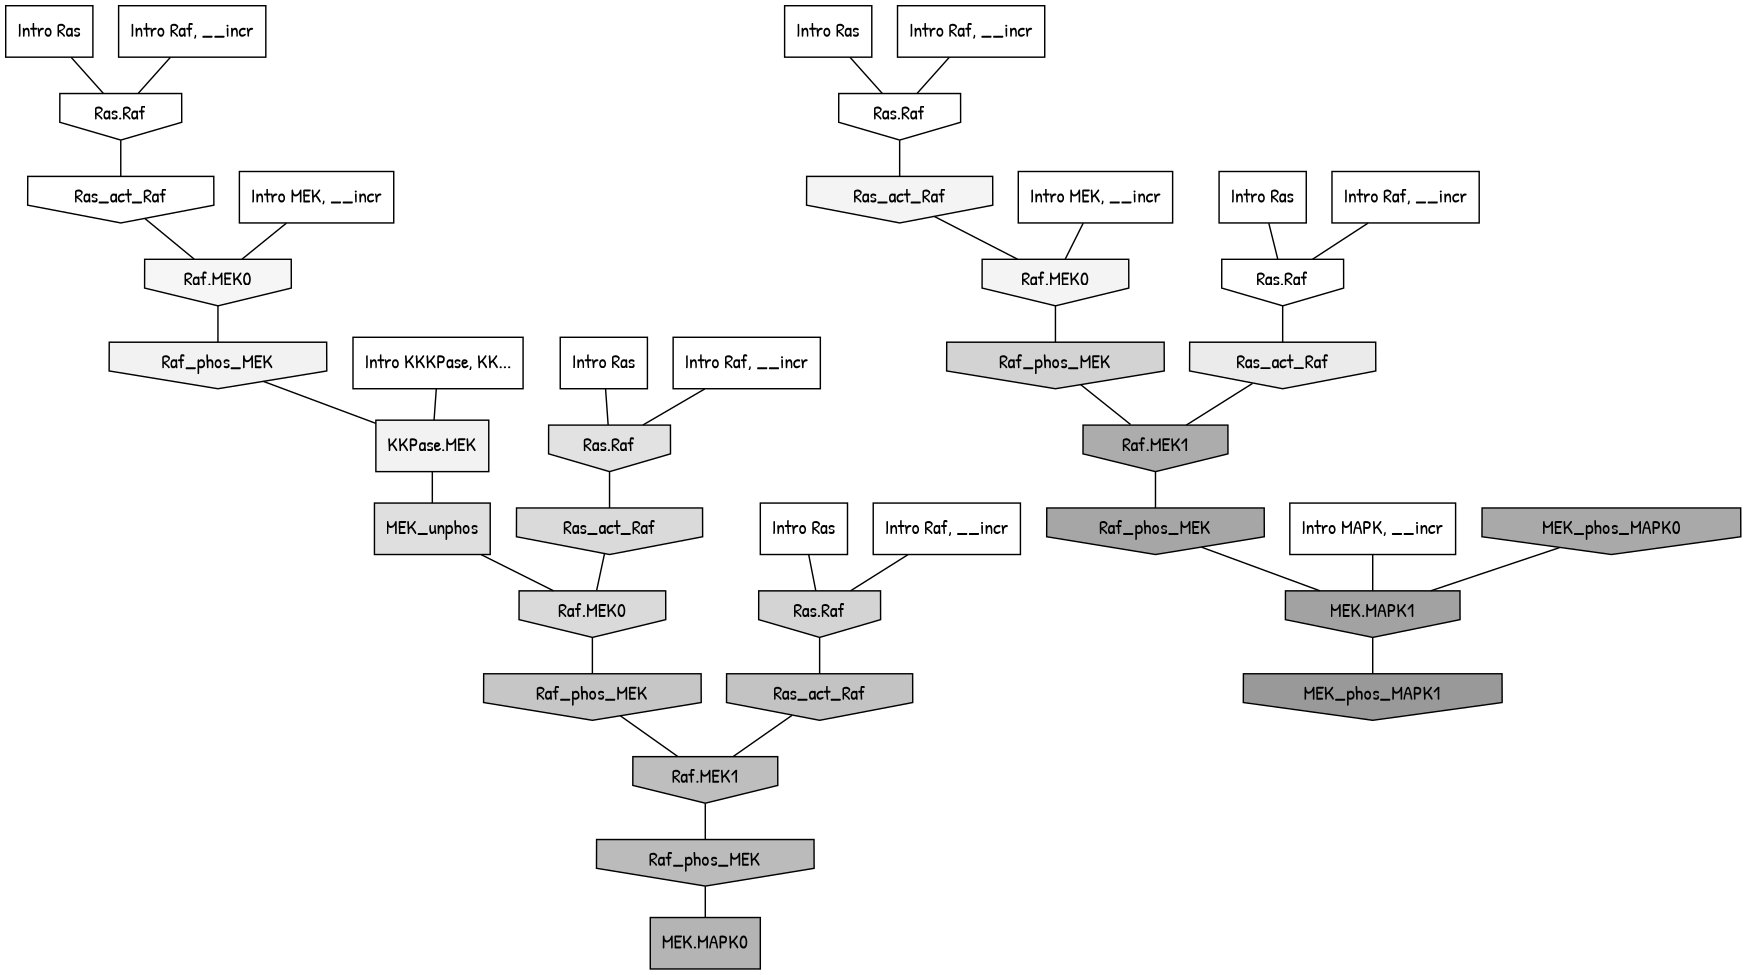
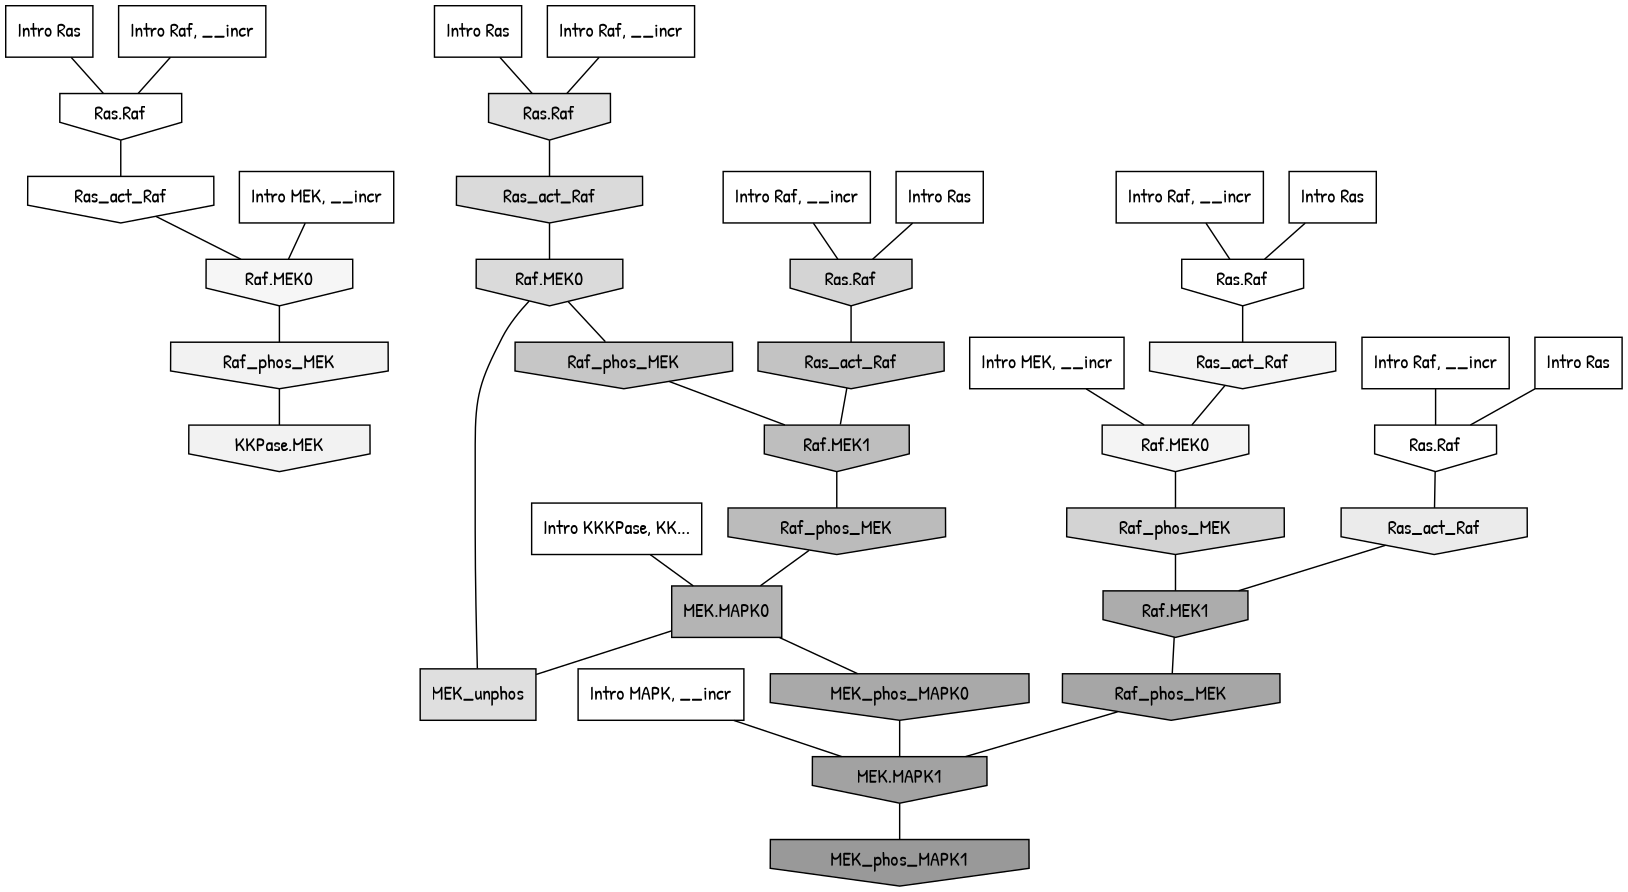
edge "Intro KKKPase, KK..." -- "KKPase.MEK": now "Intro KKKPase, KK..." -- "MEK.MAPK0"
node "KKPase.MEK": shape box -> invhouse
edge "KKPase.MEK" -- "MEK_unphos": now "MEK.MAPK0" -- "MEK_unphos"
edge "MEK.MAPK0" -- "MEK_phos_MAPK0": added
